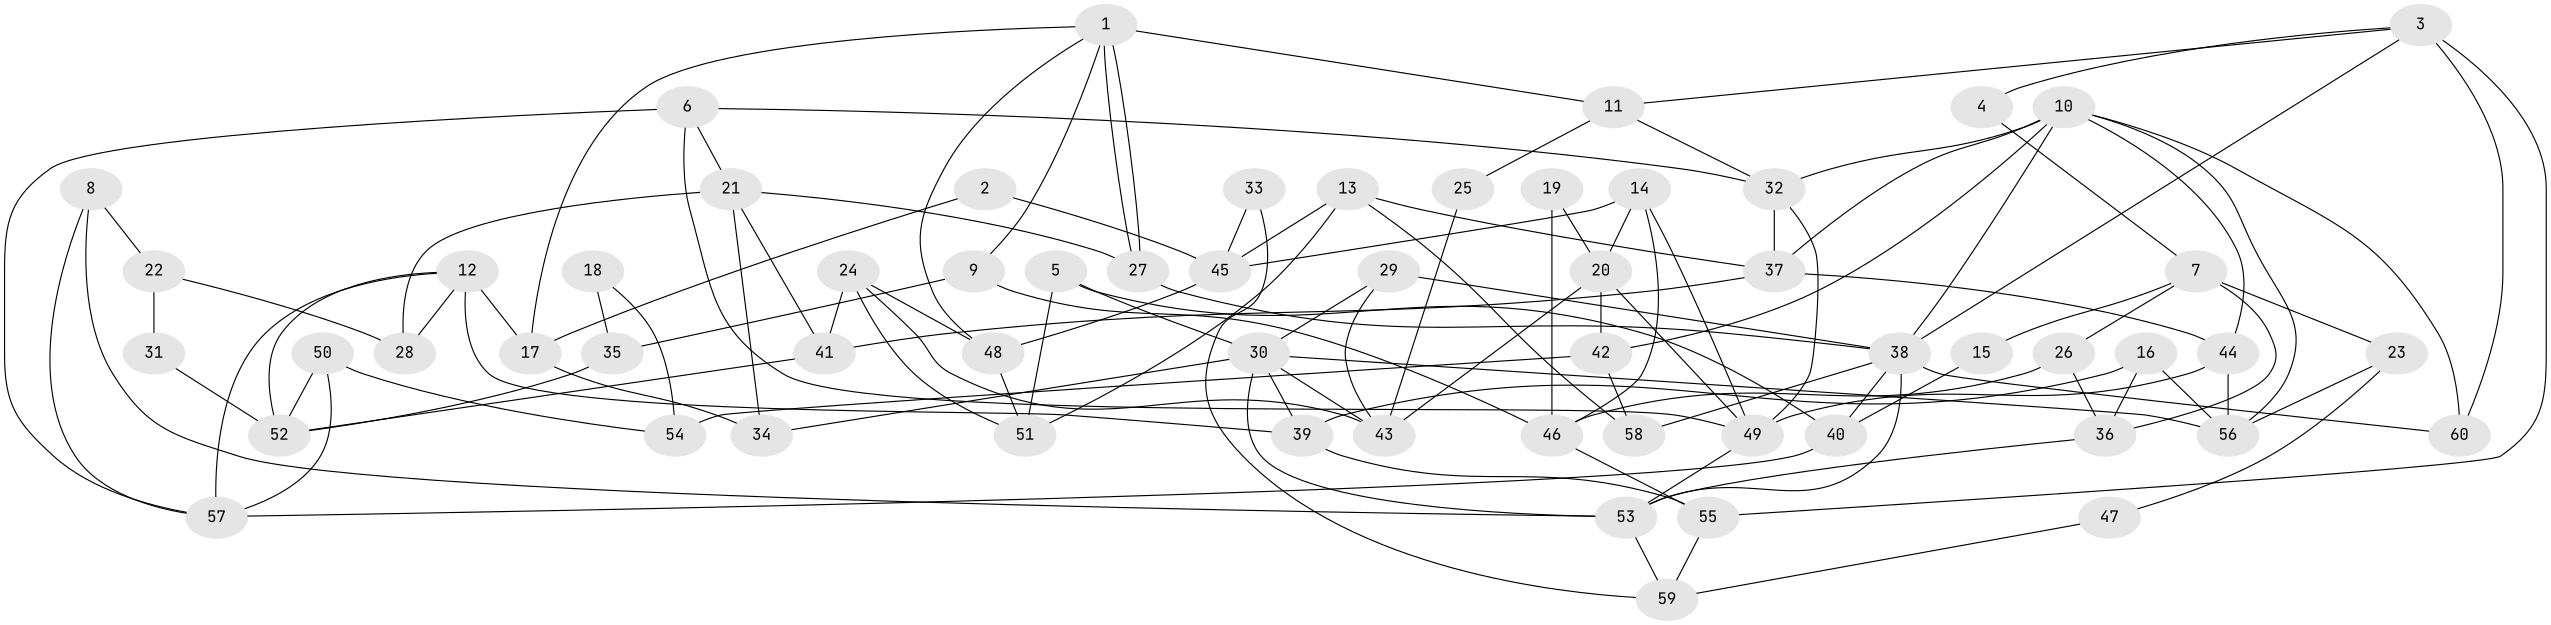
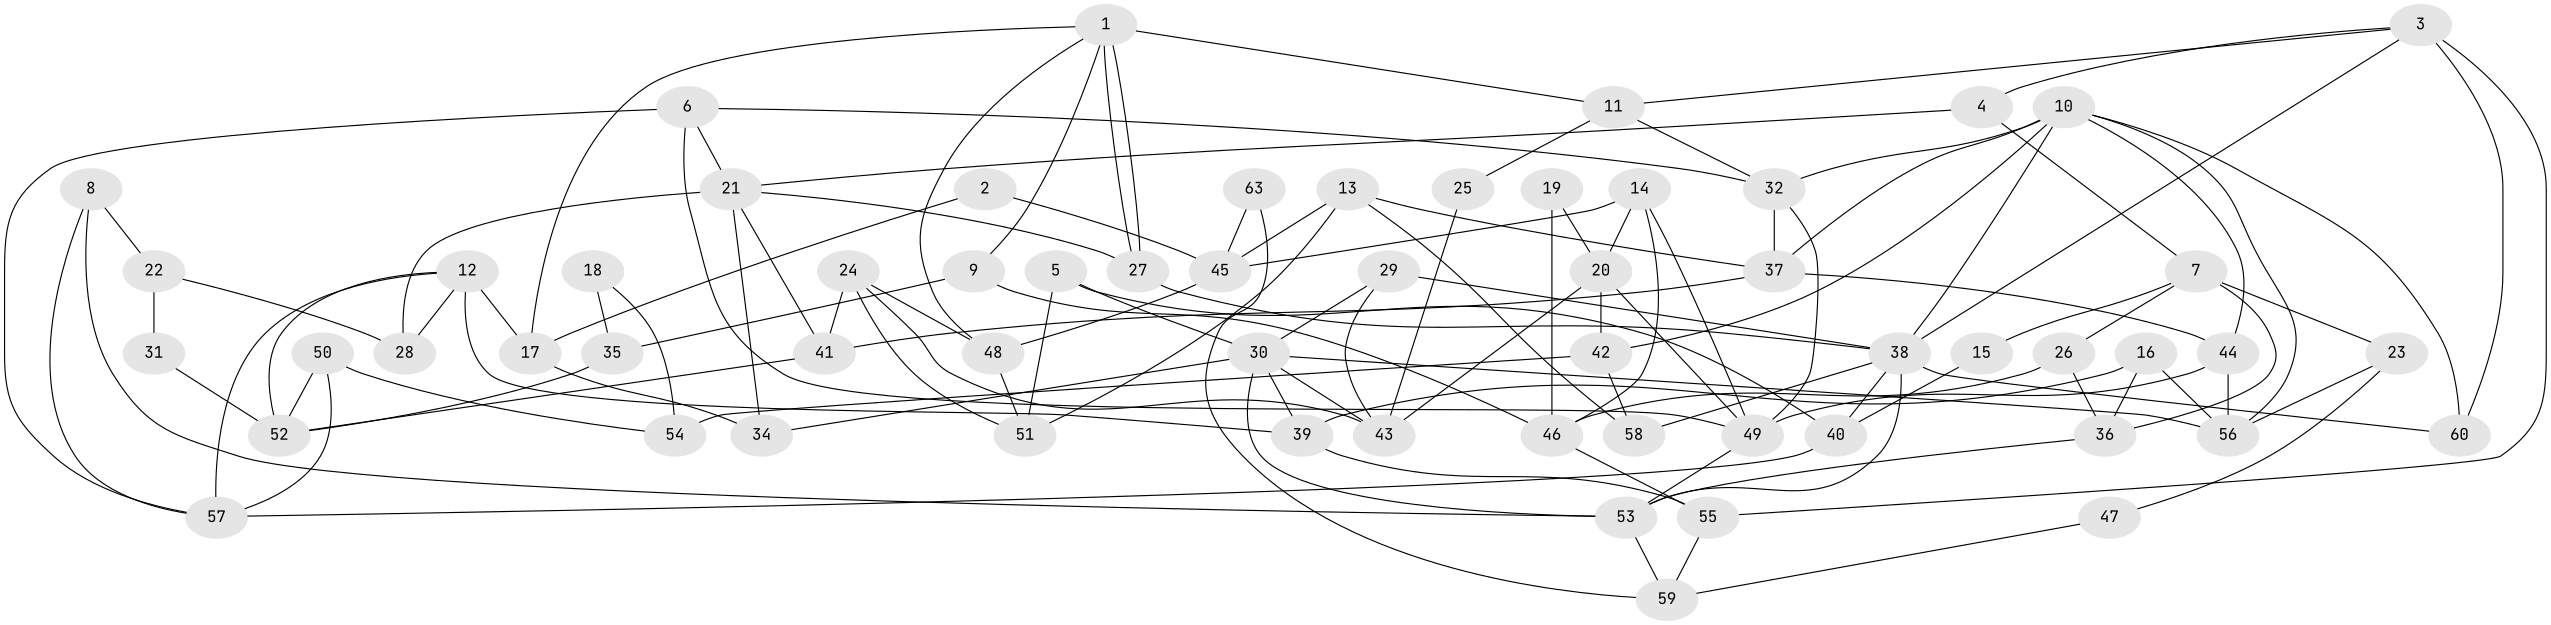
edge "4" -- "21": added
node "33": label "33" -> "63"
